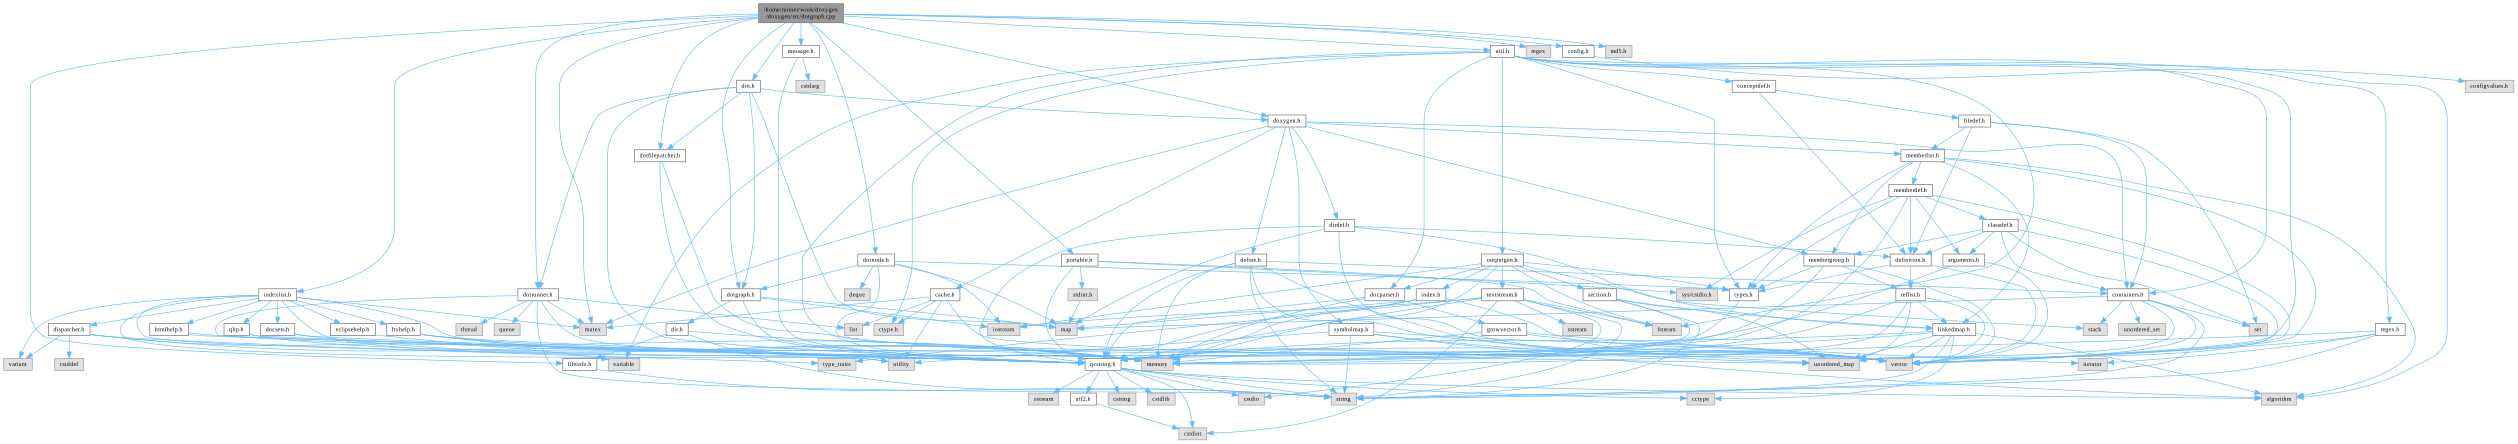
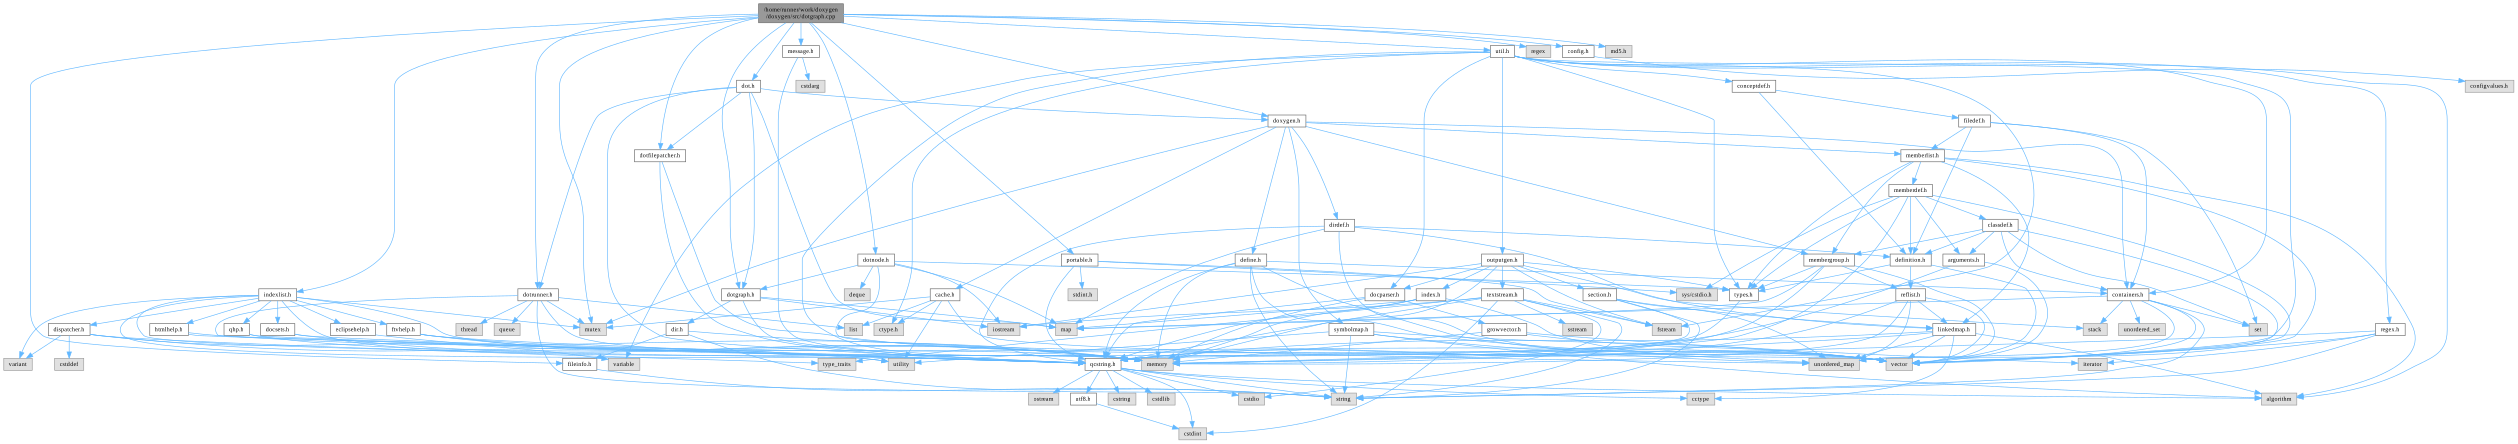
edge "stdint.h" -> "map": now "membergroup.h" -> "map"
edge "linkedmap.h" -> "string": removed
node "utf2.h": label "utf2.h" -> "utf8.h"
